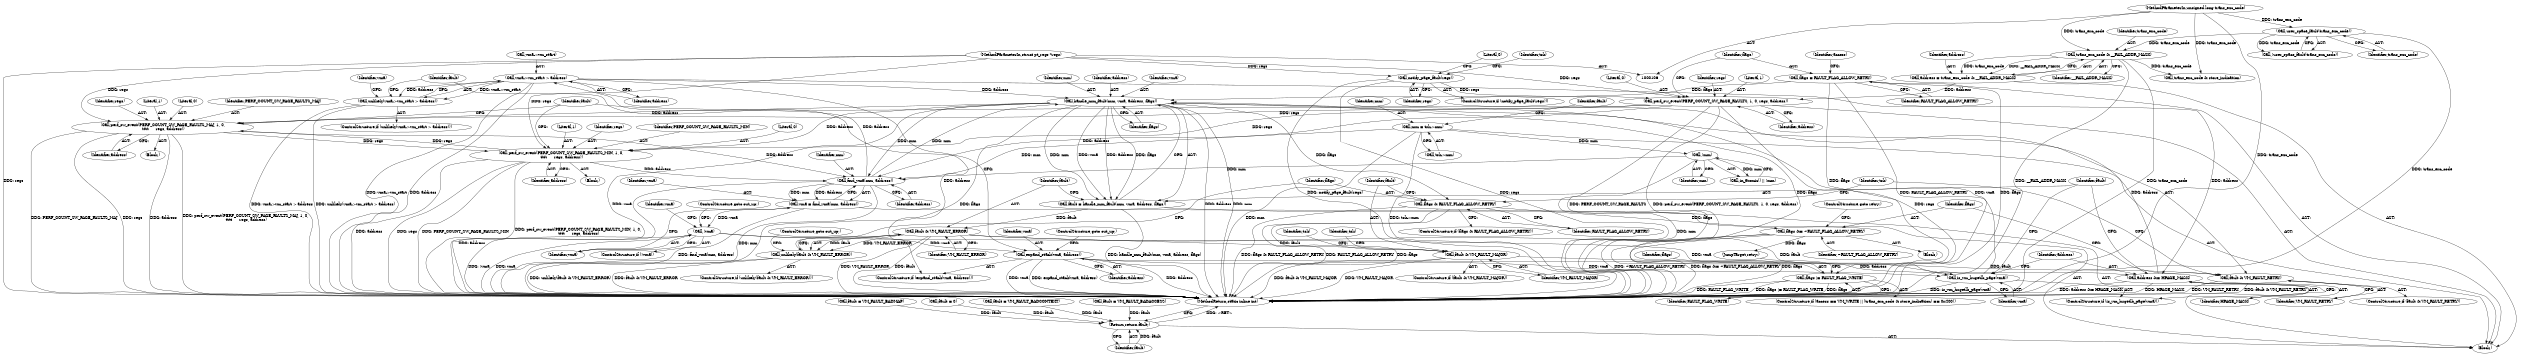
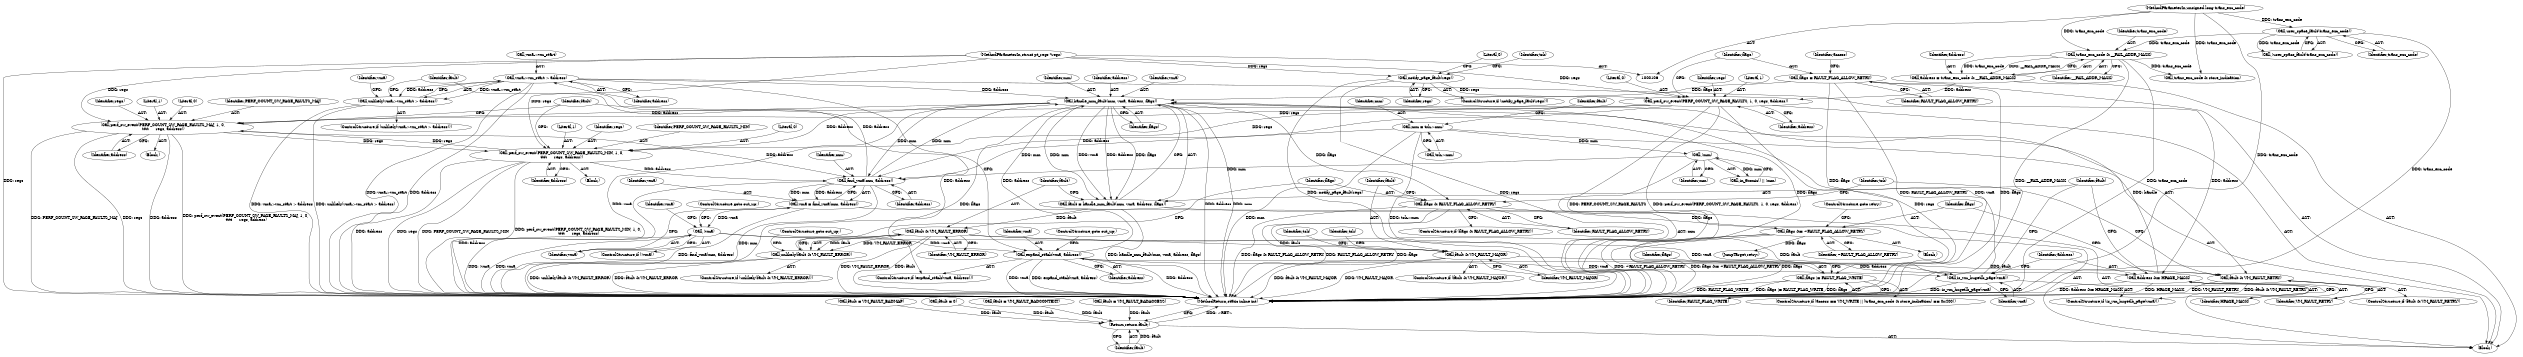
edge "(Call,address &= HPAGE_MASK)" -> "(Call,handle_mm_fault(mm, vma, address, flags))": label "DDG: address" -> "DDG: handle"
edge "(Call,expand_stack(vma, address))" -> "(Call,handle_mm_fault(mm, vma, address, flags))": added, label "DDG: address"
edge "(Call,!mm)" -> "(MethodReturn,static inline int)": label "DDG: mm" -> "AST: mm"
edge "(Call,flags &= ~FAULT_FLAG_ALLOW_RETRY)" -> "(Identifier,~FAULT_FLAG_ALLOW_RETRY)": added, label "CFG:"
